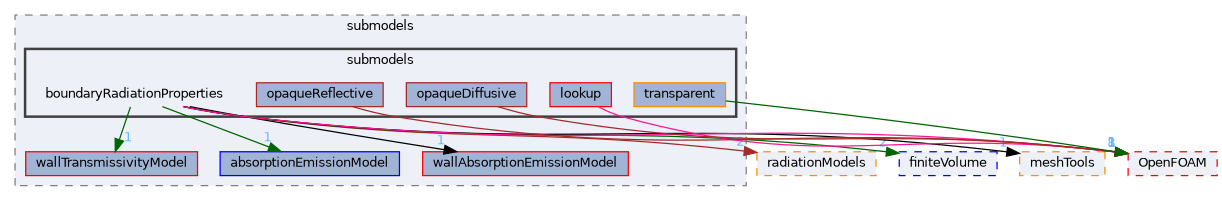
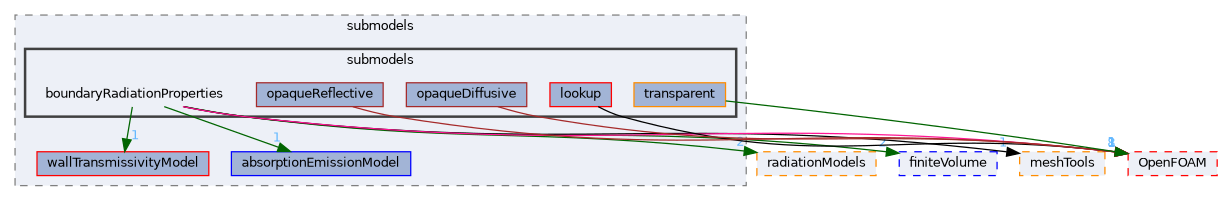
edge "boundaryRadiationProperties" -> "radiationModels": color brown -> darkgreen
edge "lookup" -> "OpenFOAM": color deeppink -> black
node "wallAbsorptionEmissionModel": removed
